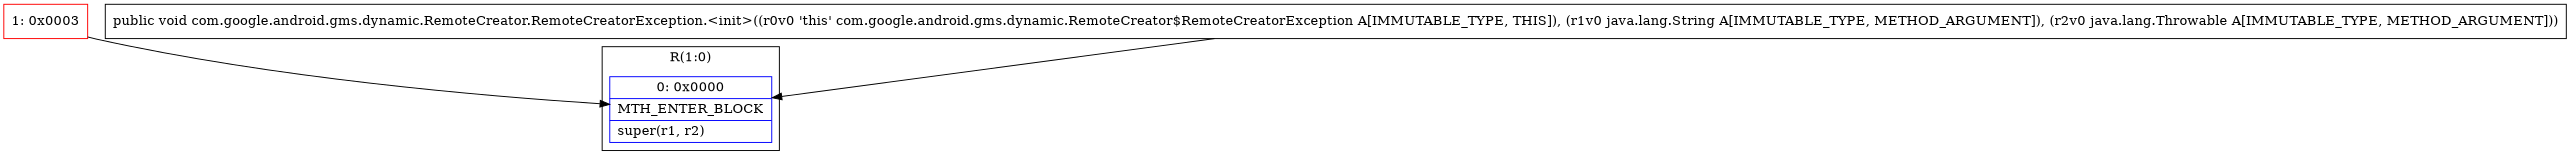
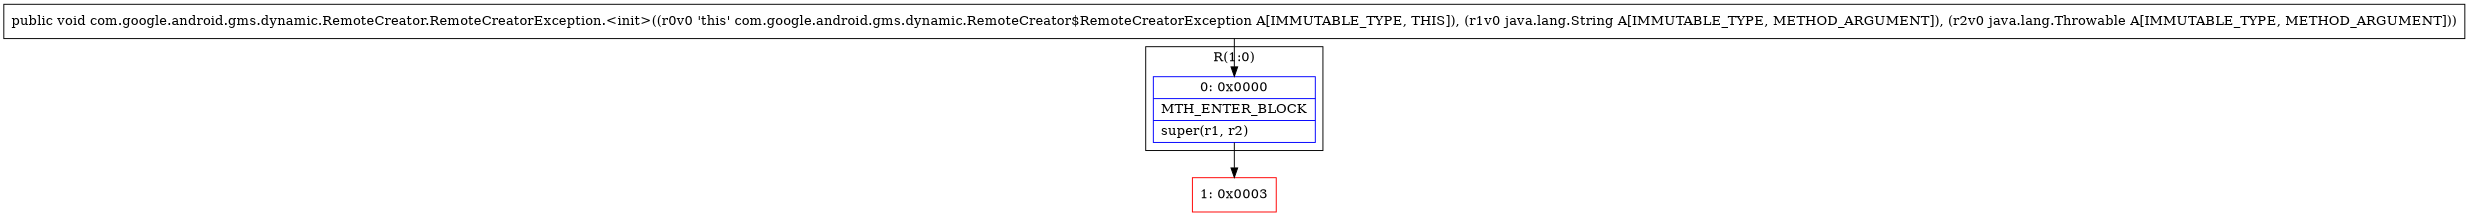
edge "1: 0x0003" -> "0: 0x0000": reversed
